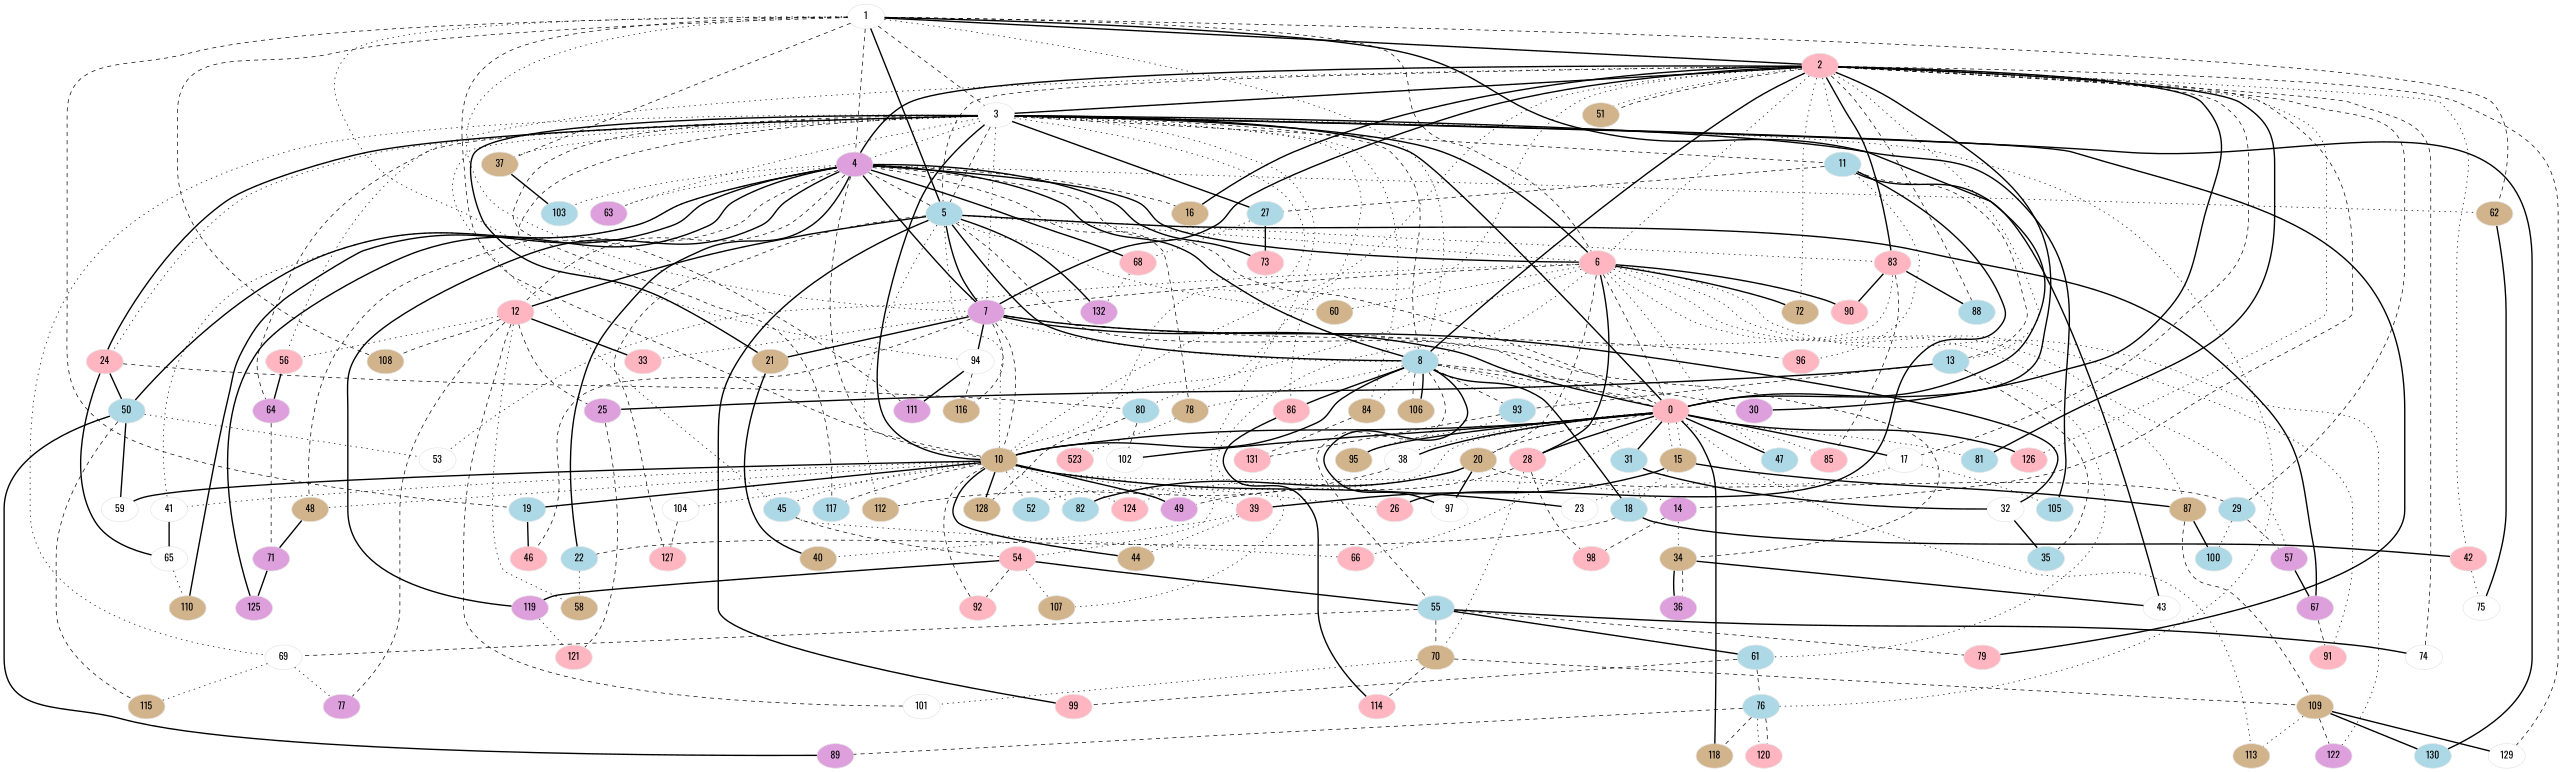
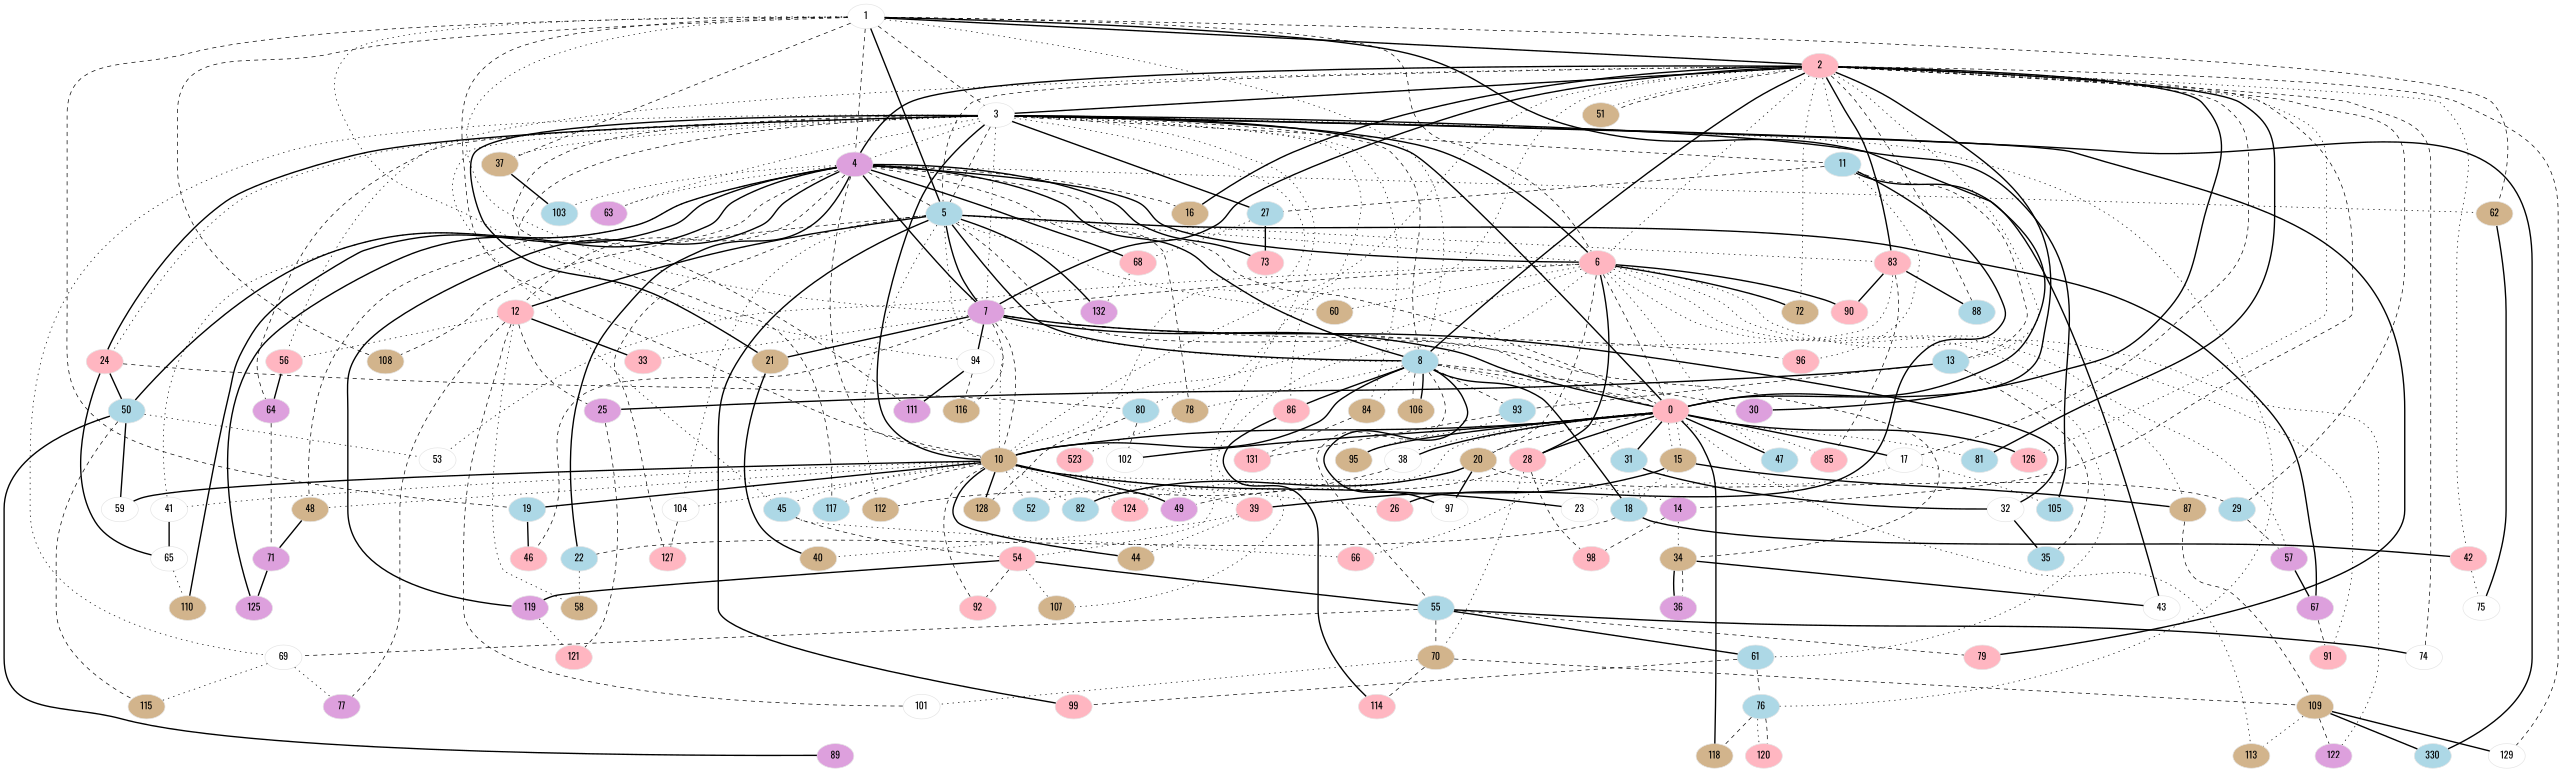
edge "5" -- "104": added
edge "12" -- "108": now "5" -- "108"
node "100": removed
edge "76" -- "89": removed
node "130": label "130" -> "330"
